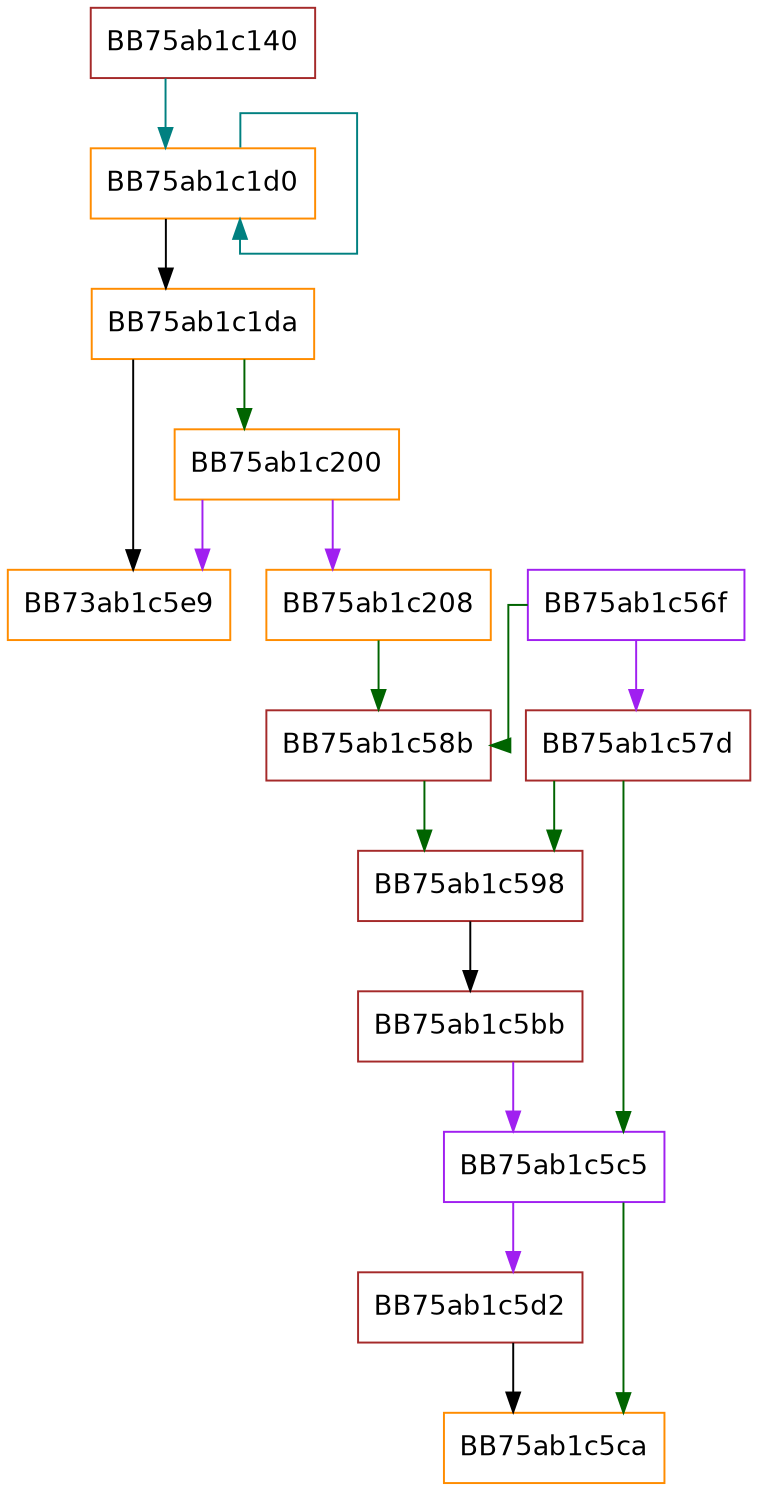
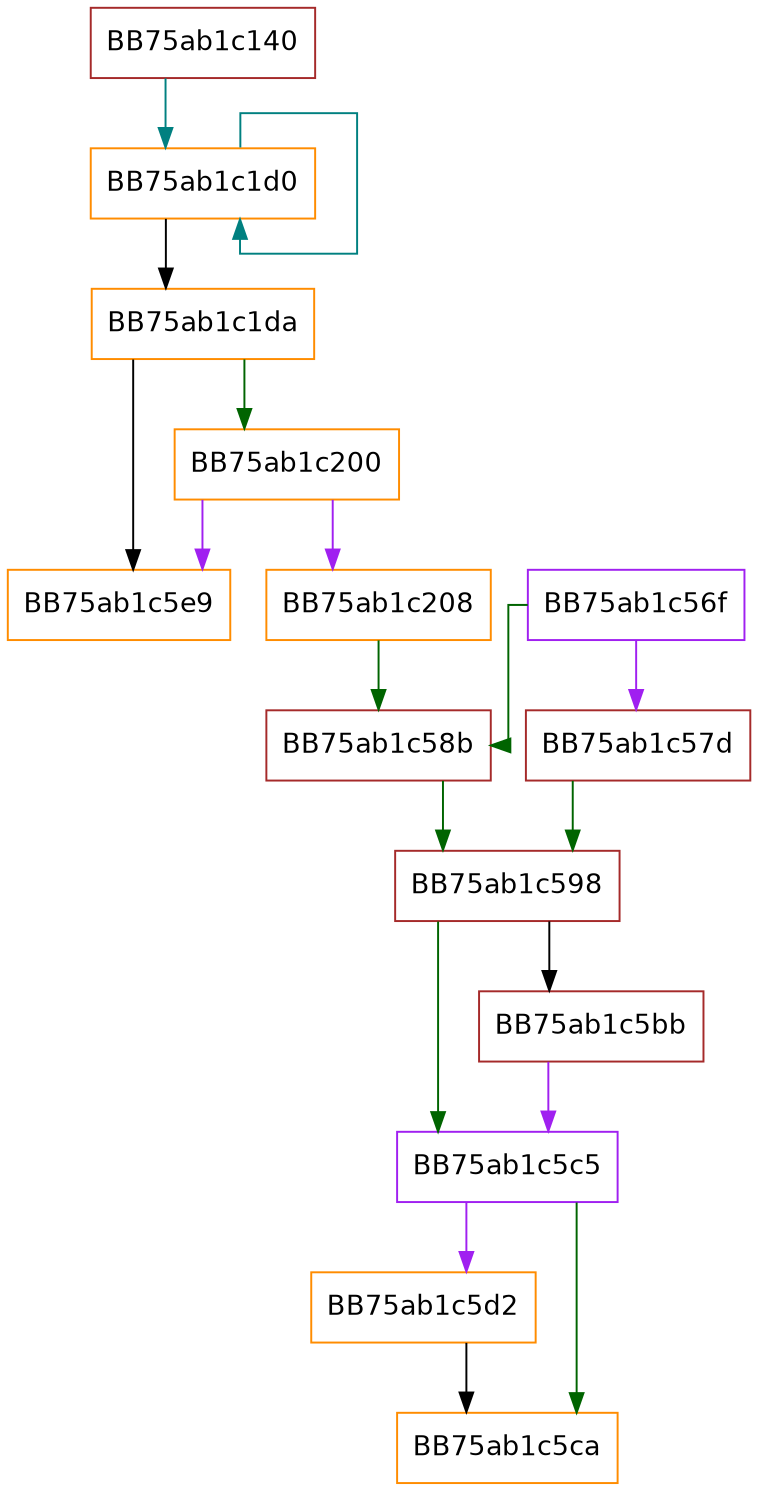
node "BB73ab1c5e9": label "BB73ab1c5e9" -> "BB75ab1c5e9"
edge "BB75ab1c57d" -> "BB75ab1c5c5": now "BB75ab1c598" -> "BB75ab1c5c5"
node "BB75ab1c5d2": color brown -> darkorange
